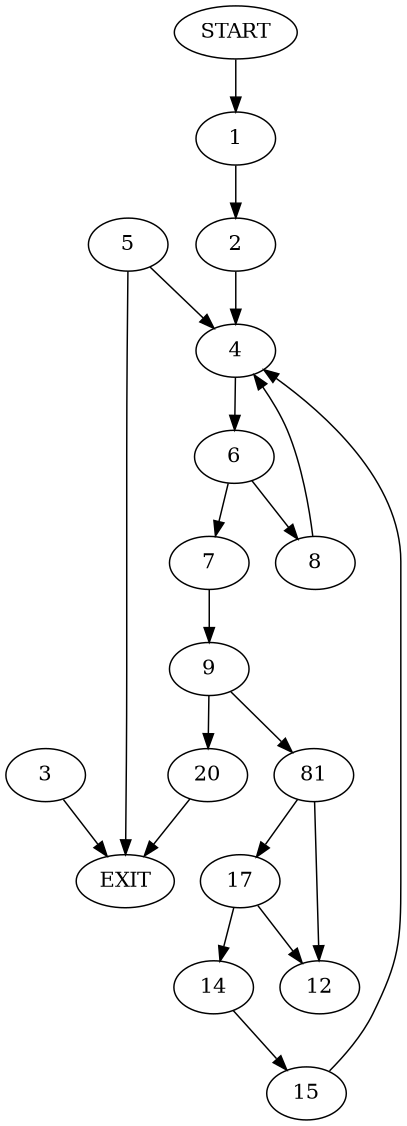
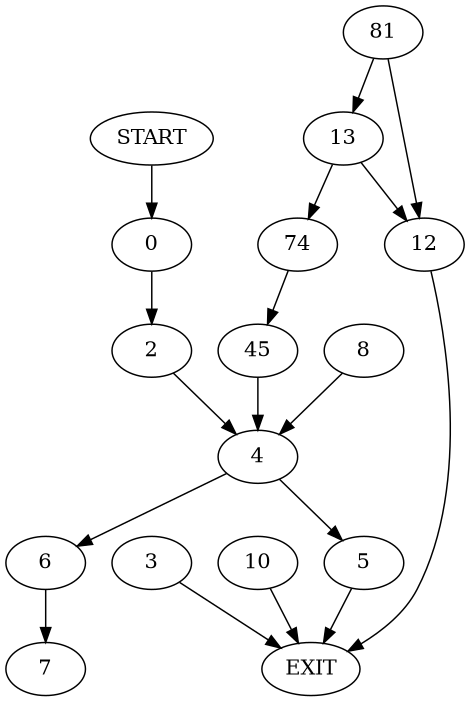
node "1": label "1" -> "0"
edge "5" -> "4": reversed
edge "12" -> "EXIT": added
edge "6" -> "8": removed
node "9": removed
node "20": label "20" -> "10"
node "17": label "17" -> "13"
node "14": label "14" -> "74"
node "15": label "15" -> "45"
